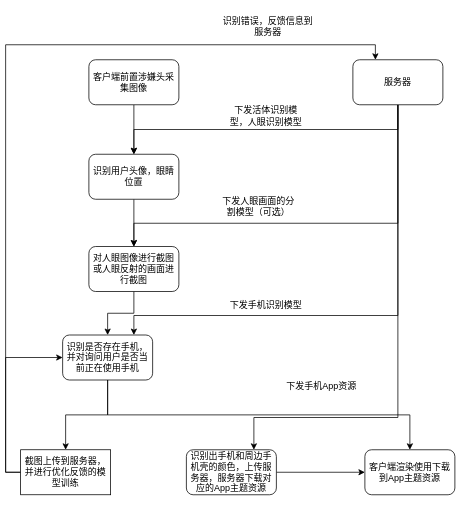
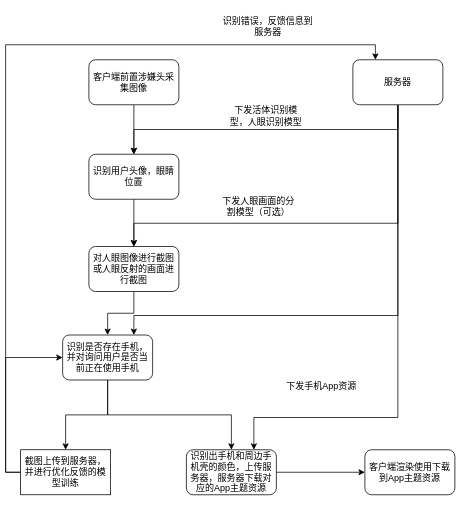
node "下发手机识别模型": removed
edge "识别是否存在手机，并对询问用户是否当前正在使用手机" -> "客户端渲染使用下载到App主题资源": now "识别是否存在手机，并对询问用户是否当前正在使用手机" -> "识别出手机和周边手机壳的颜色，上传服务器，服务器下载对应的App主题资源"
